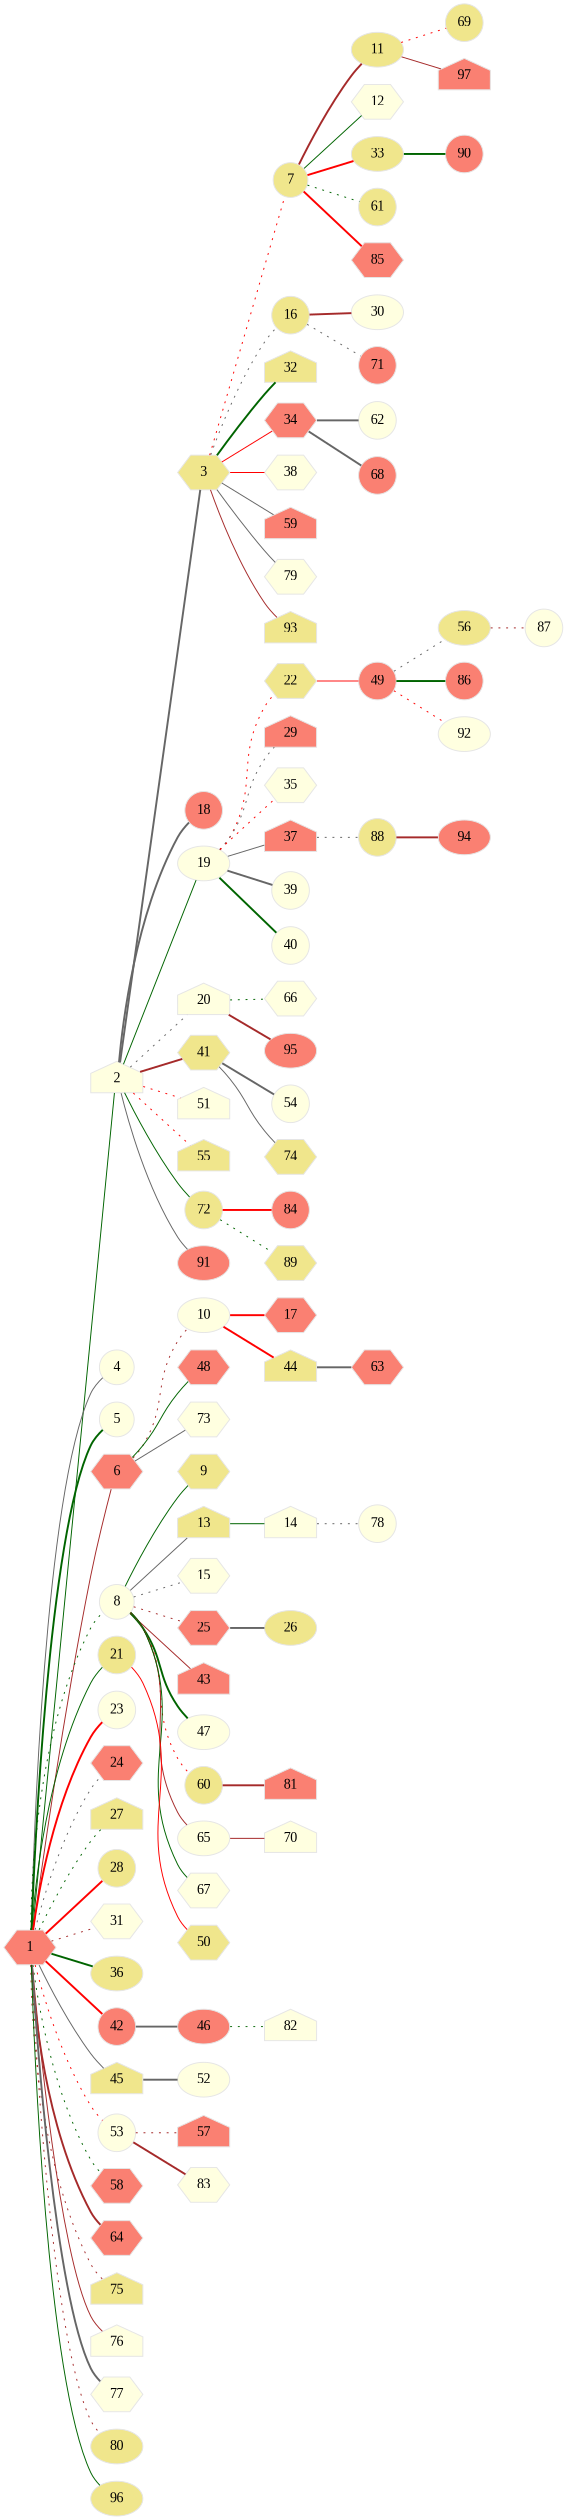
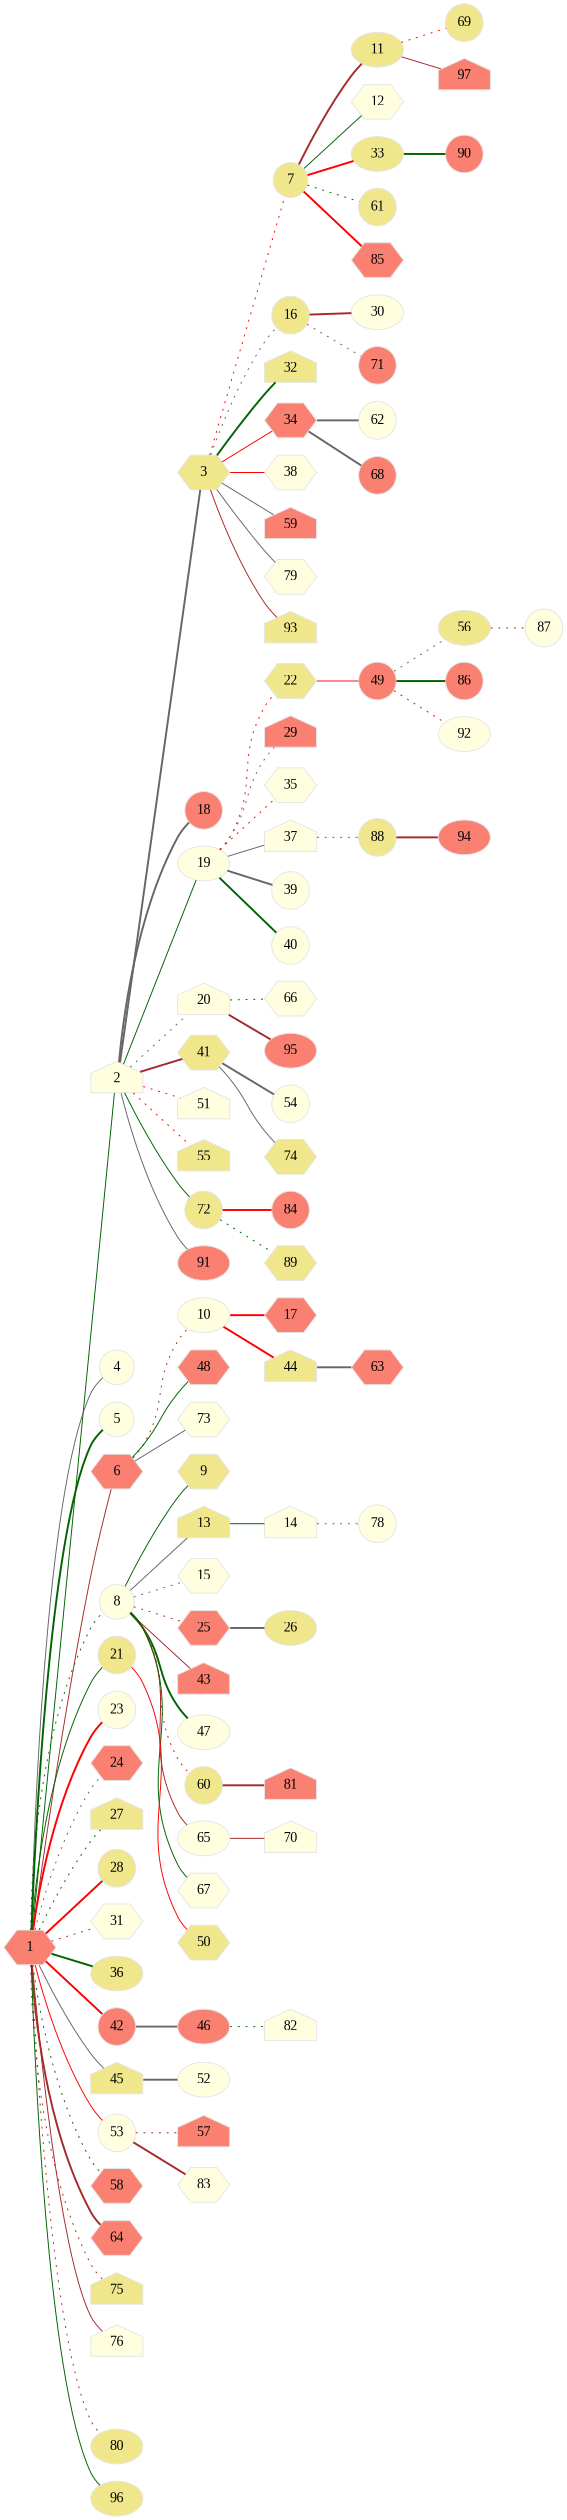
node "37": fillcolor salmon -> lightyellow
edge "1" -- "53": style dotted -> solid
node "77": removed
